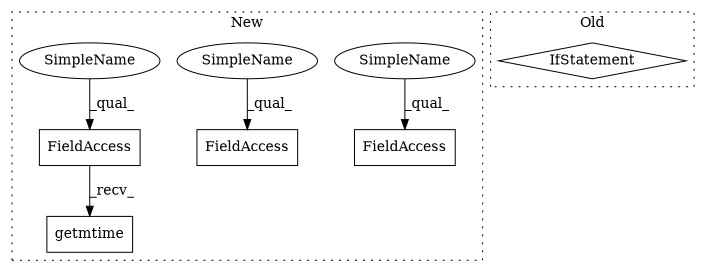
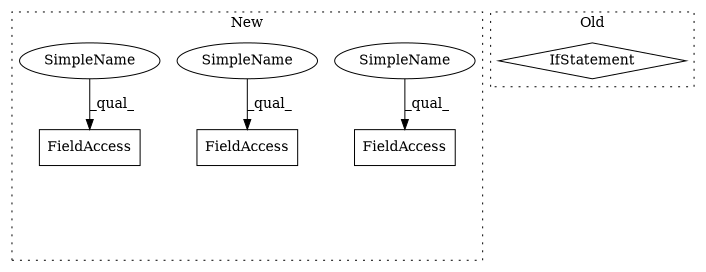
node "getmtime": removed
